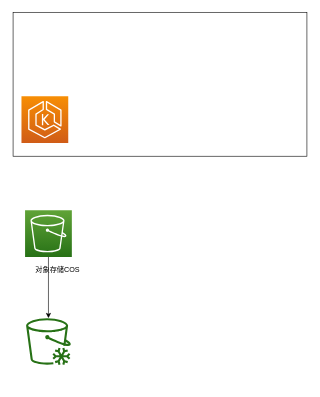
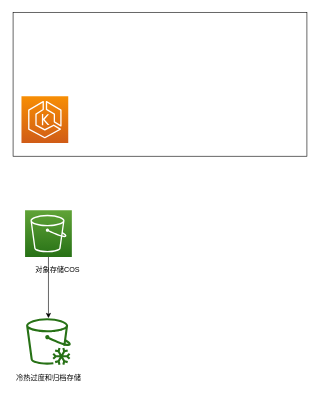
node "冷热过度和归档存储": added
